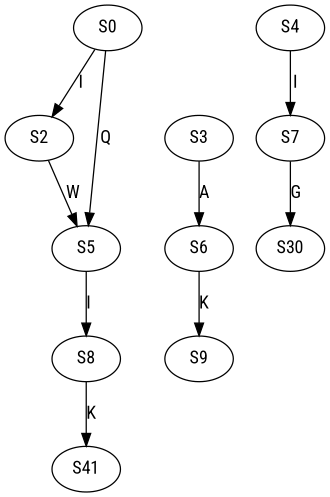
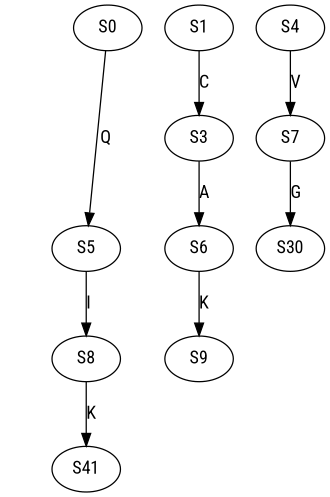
node "S1": added
edge "S4" -> "S7": label "I" -> "V"
node "S2": removed
